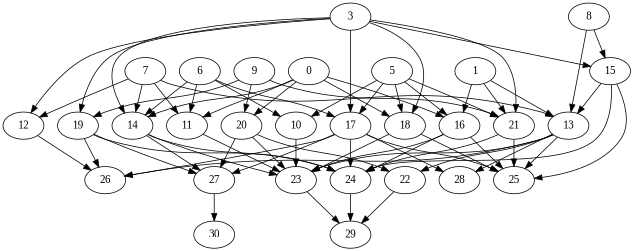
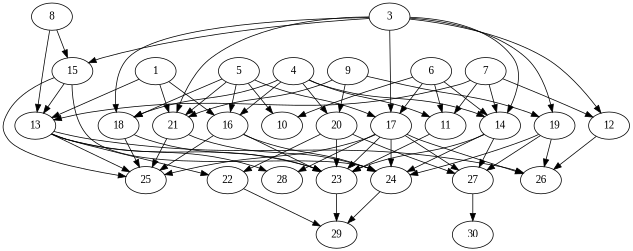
node "0": label "0" -> "4"
edge "10" -> "23": now "17" -> "23"
